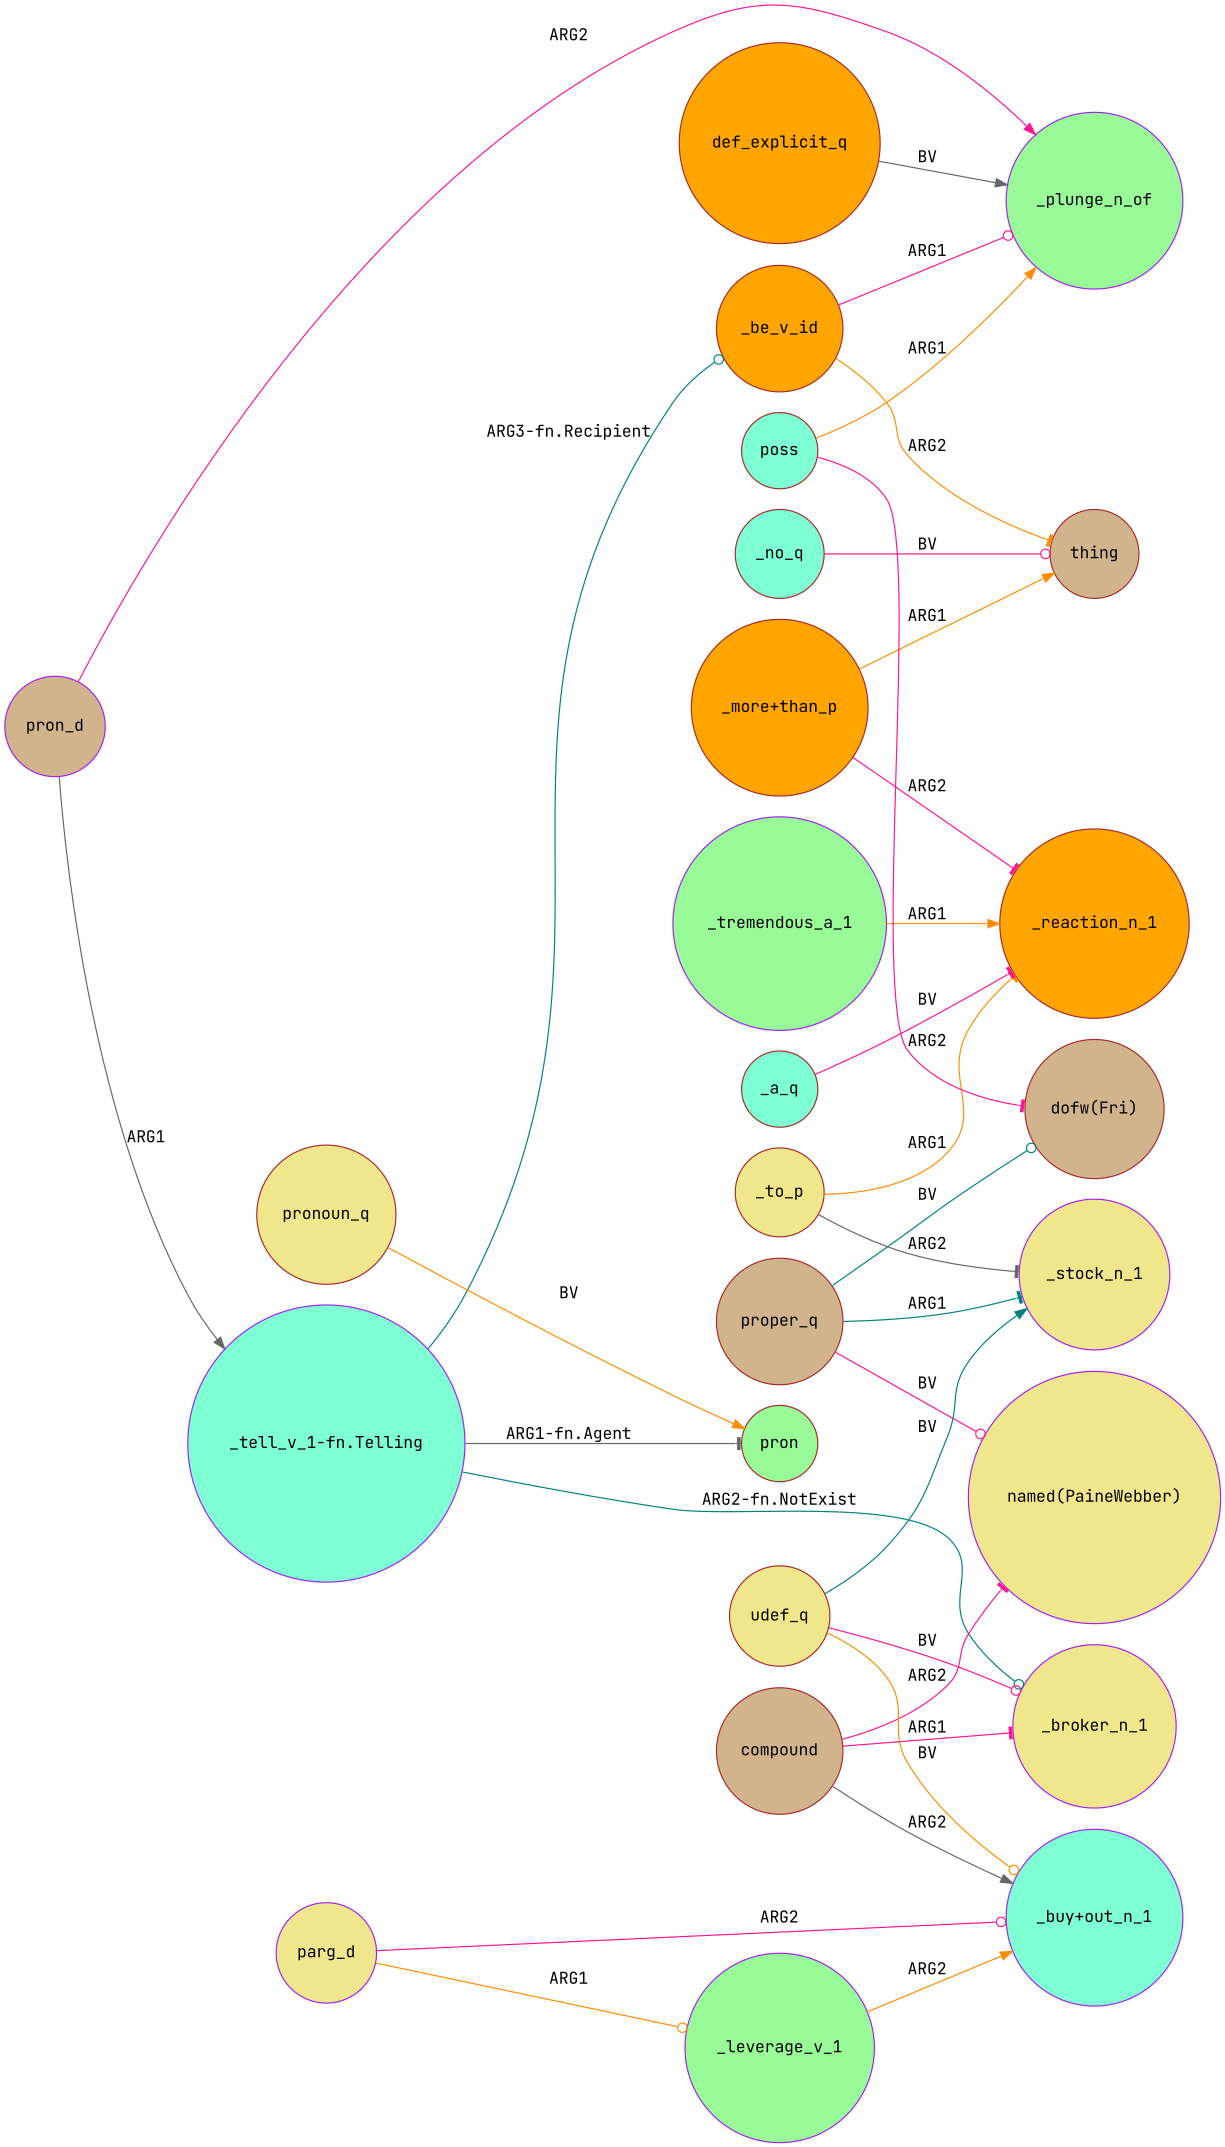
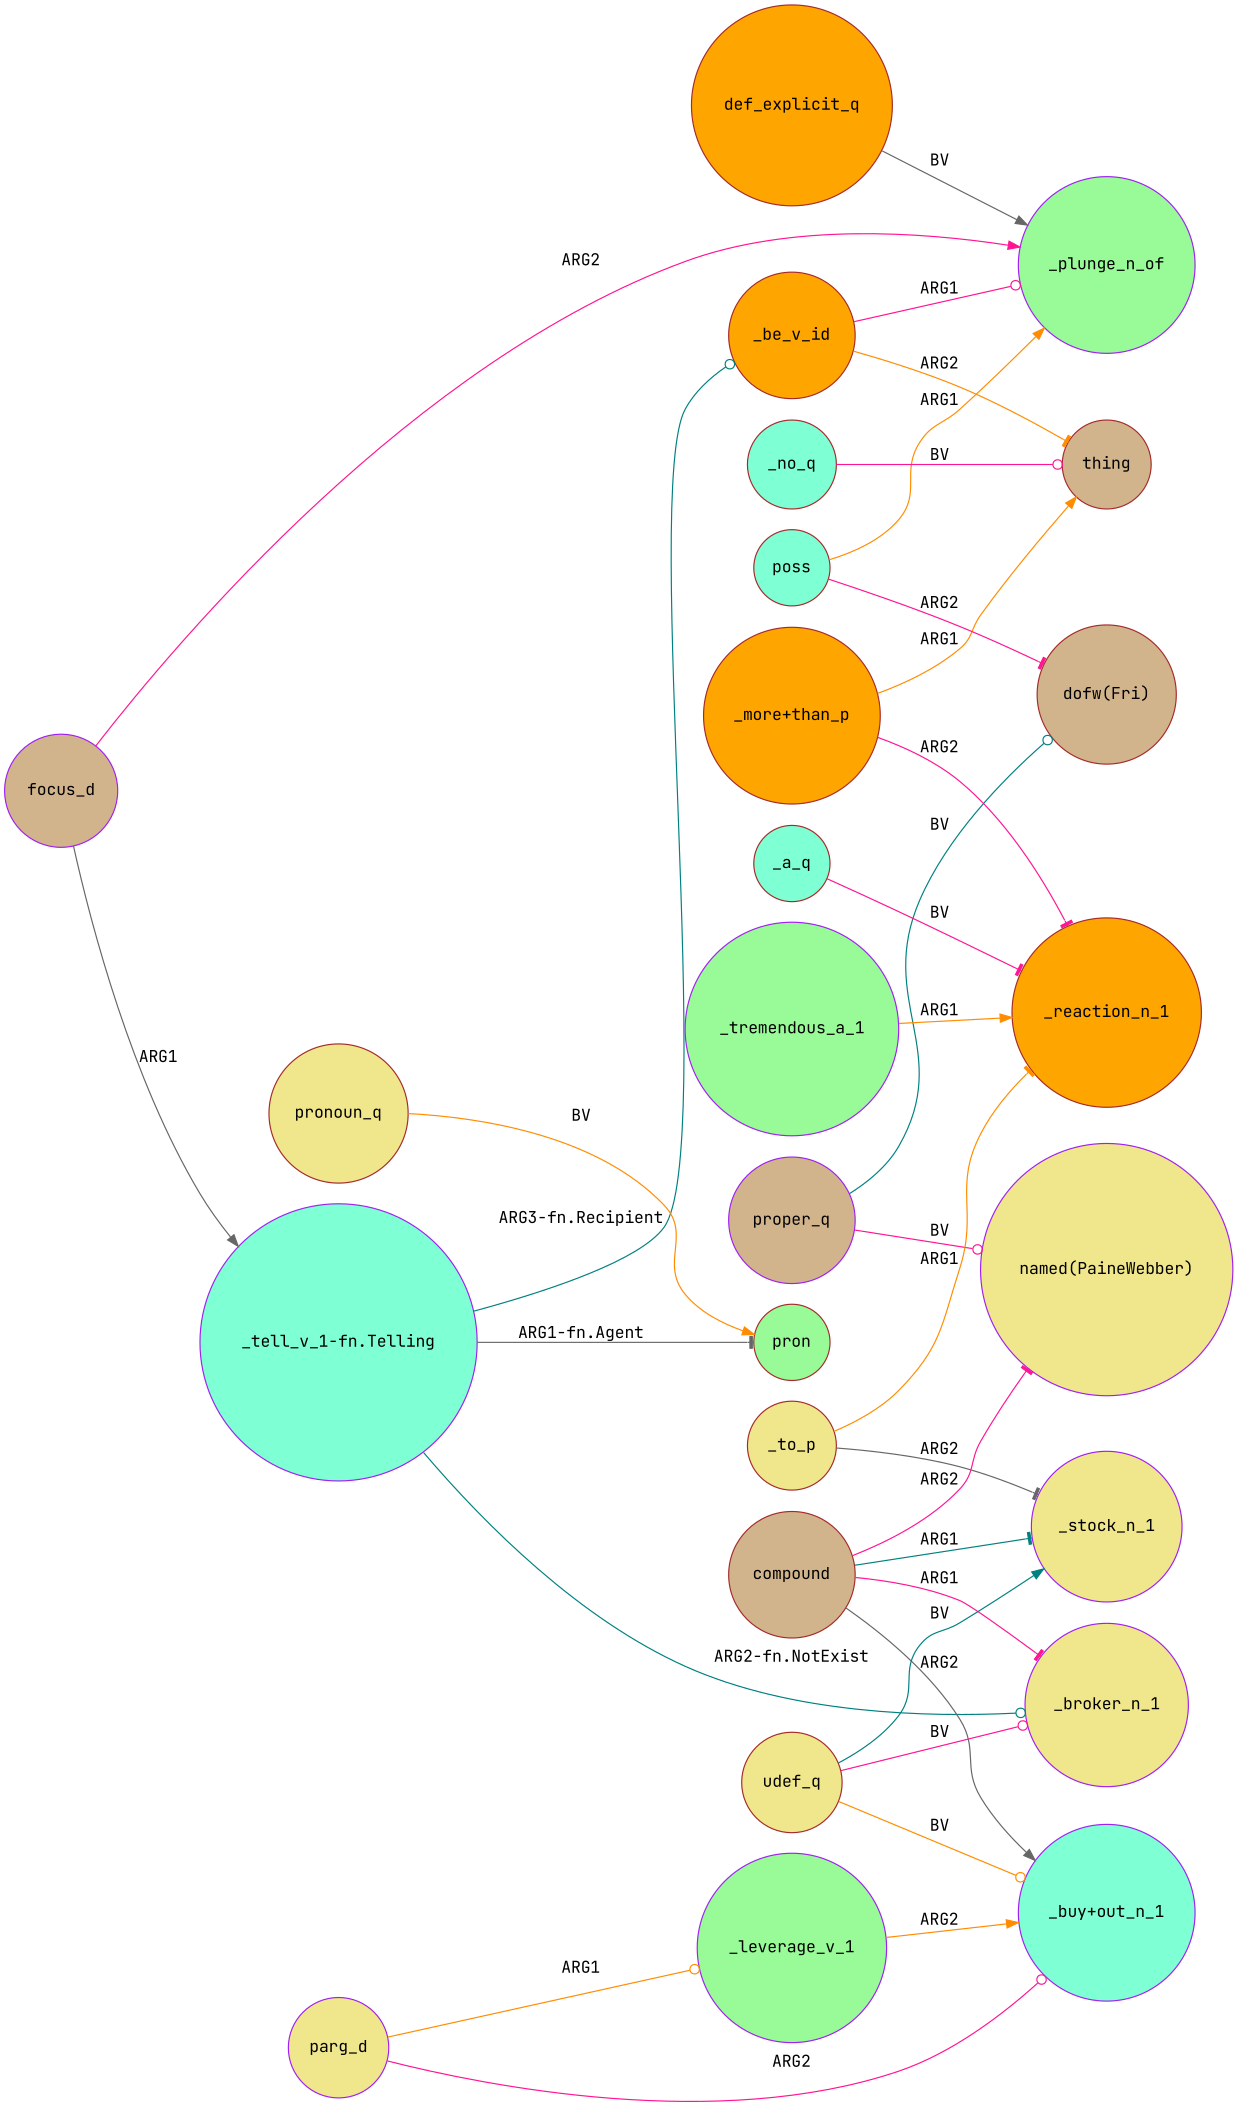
node "pron_d": label "pron_d" -> "focus_d"
edge "proper_q" -> "_stock_n_1": now "compound" -> "_stock_n_1"
node "proper_q": color brown -> purple
